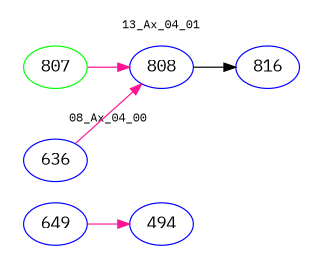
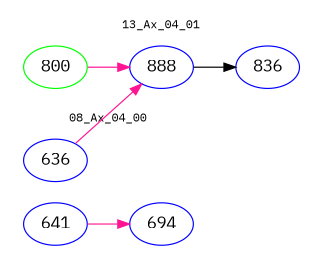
node "807": label "807" -> "800"
node "808": label "808" -> "888"
node "816": label "816" -> "836"
node "649": label "649" -> "641"
node "494": label "494" -> "694"
